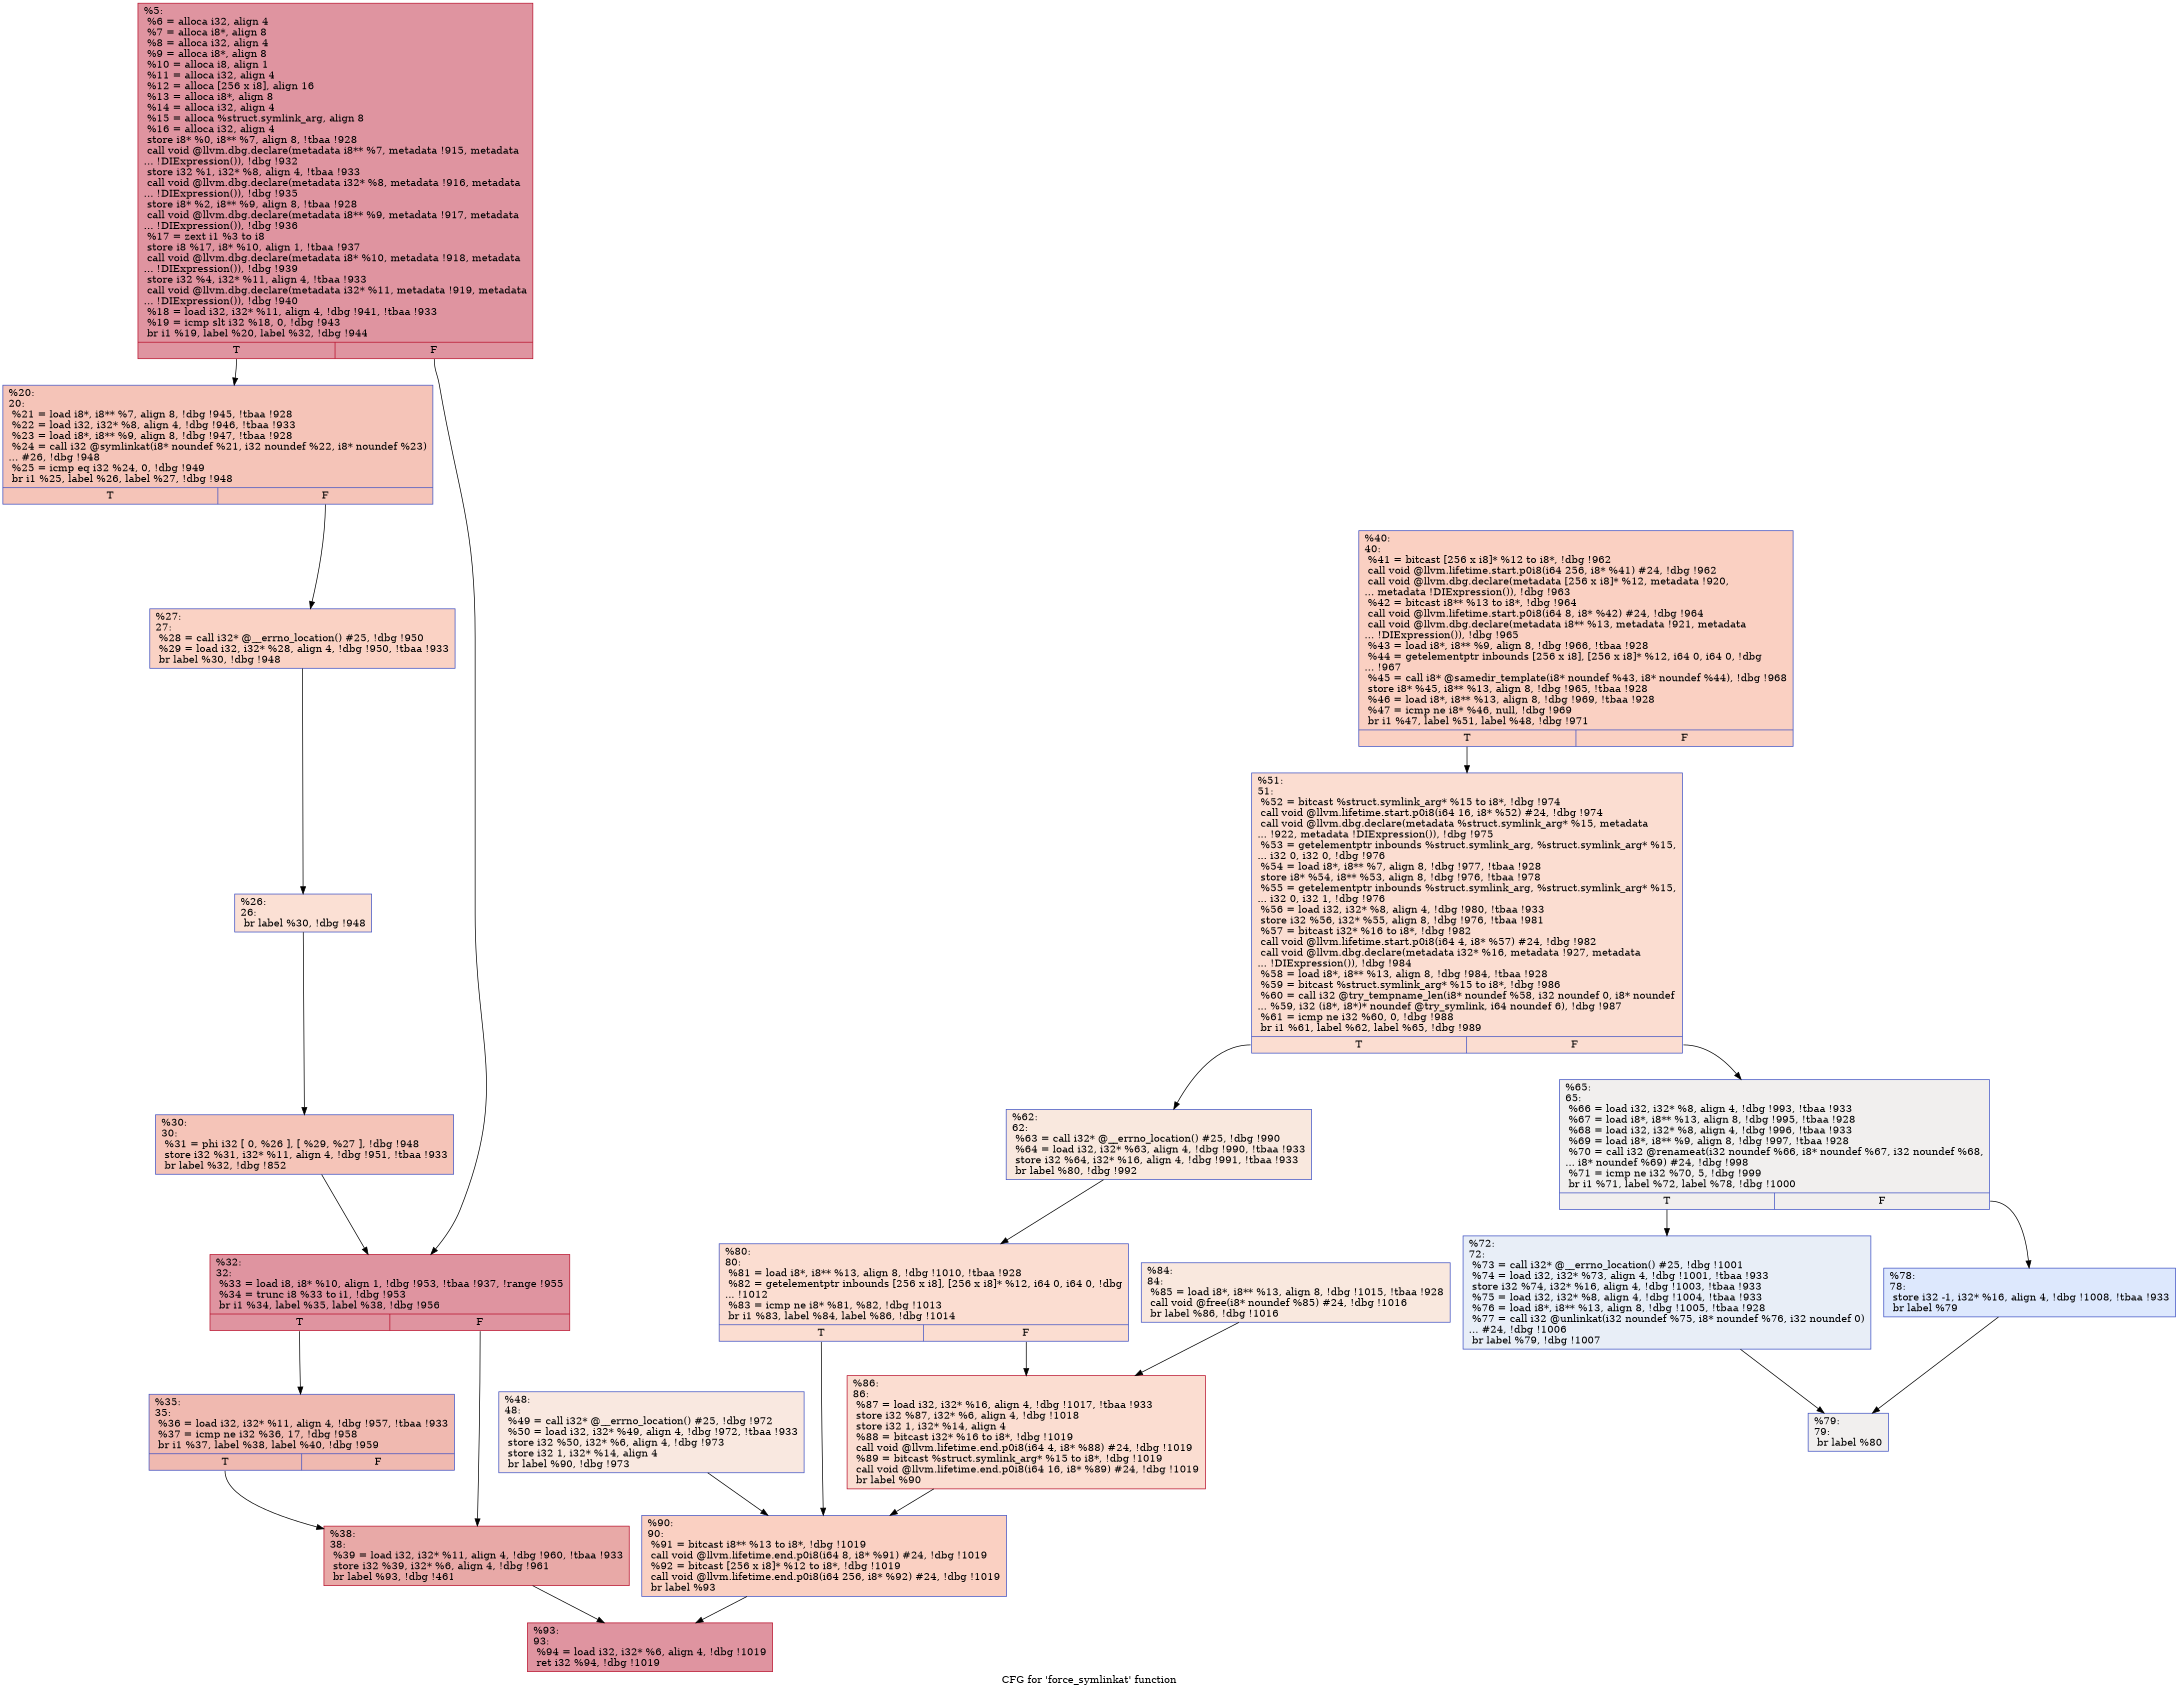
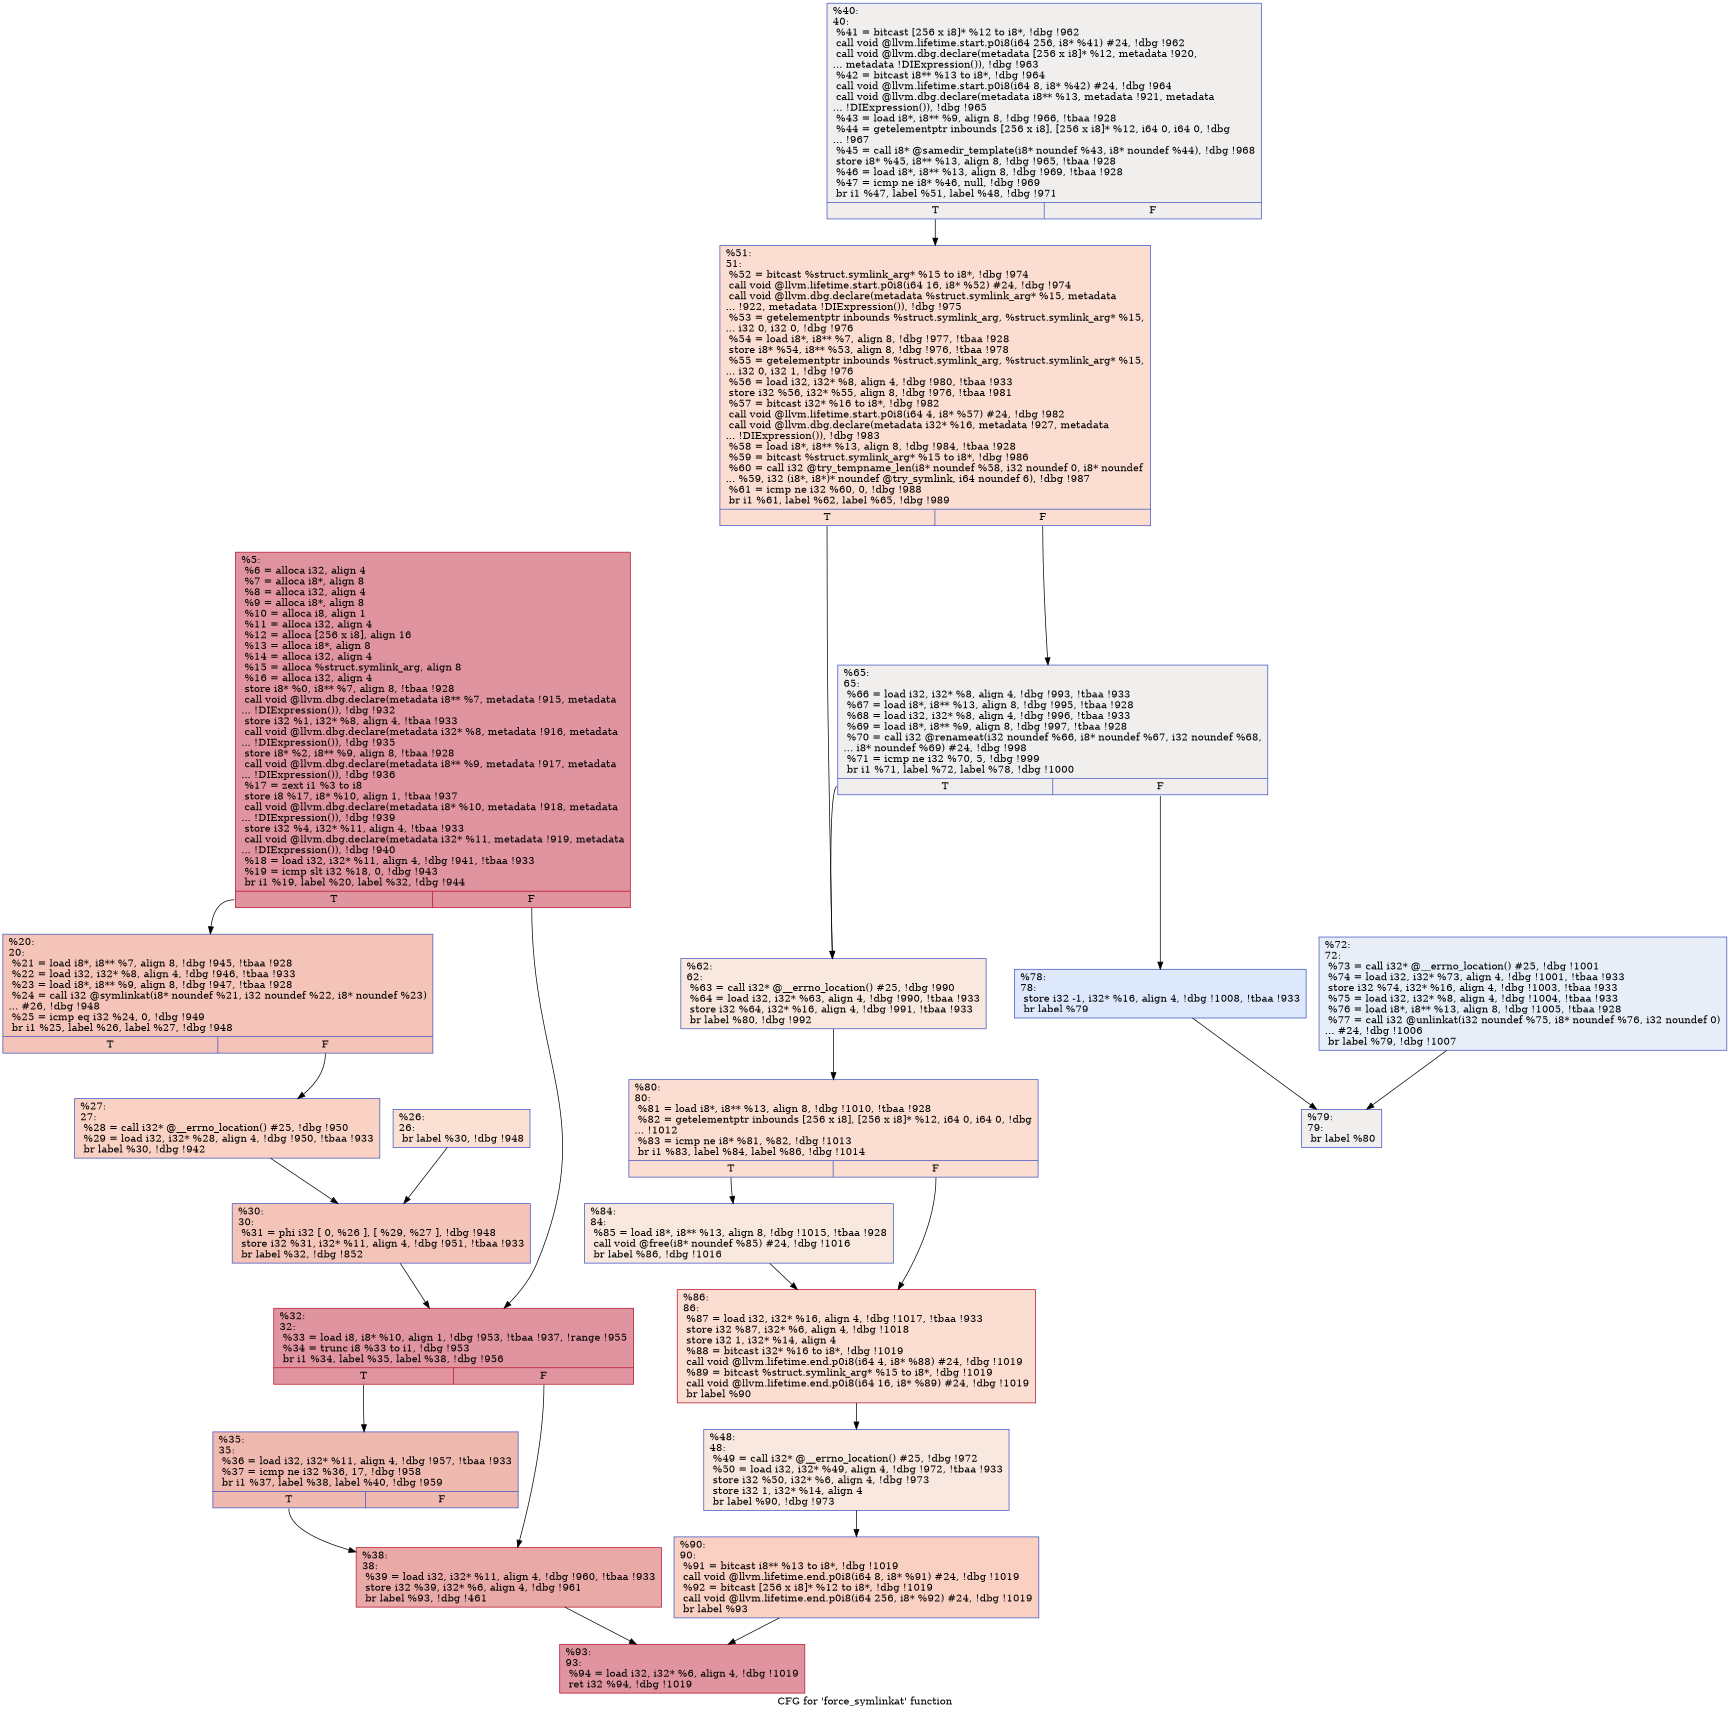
node "%40:": fillcolor #f3947570 -> #e0dbd870
node "%27:": text "br label %30, !dbg !948" -> "br label %30, !dbg !942"
edge "%27:" -> "%26:": now "%27:" -> "%30:"
node "%51:": text "... !DIExpression()), !dbg !984" -> "... !DIExpression()), !dbg !983"
edge "%65:" -> "%72:": now "%65:" -> "%62:"
edge "%80:" -> "%90:": now "%80:" -> "%84:"
edge "%86:" -> "%90:": now "%86:" -> "%48:"
